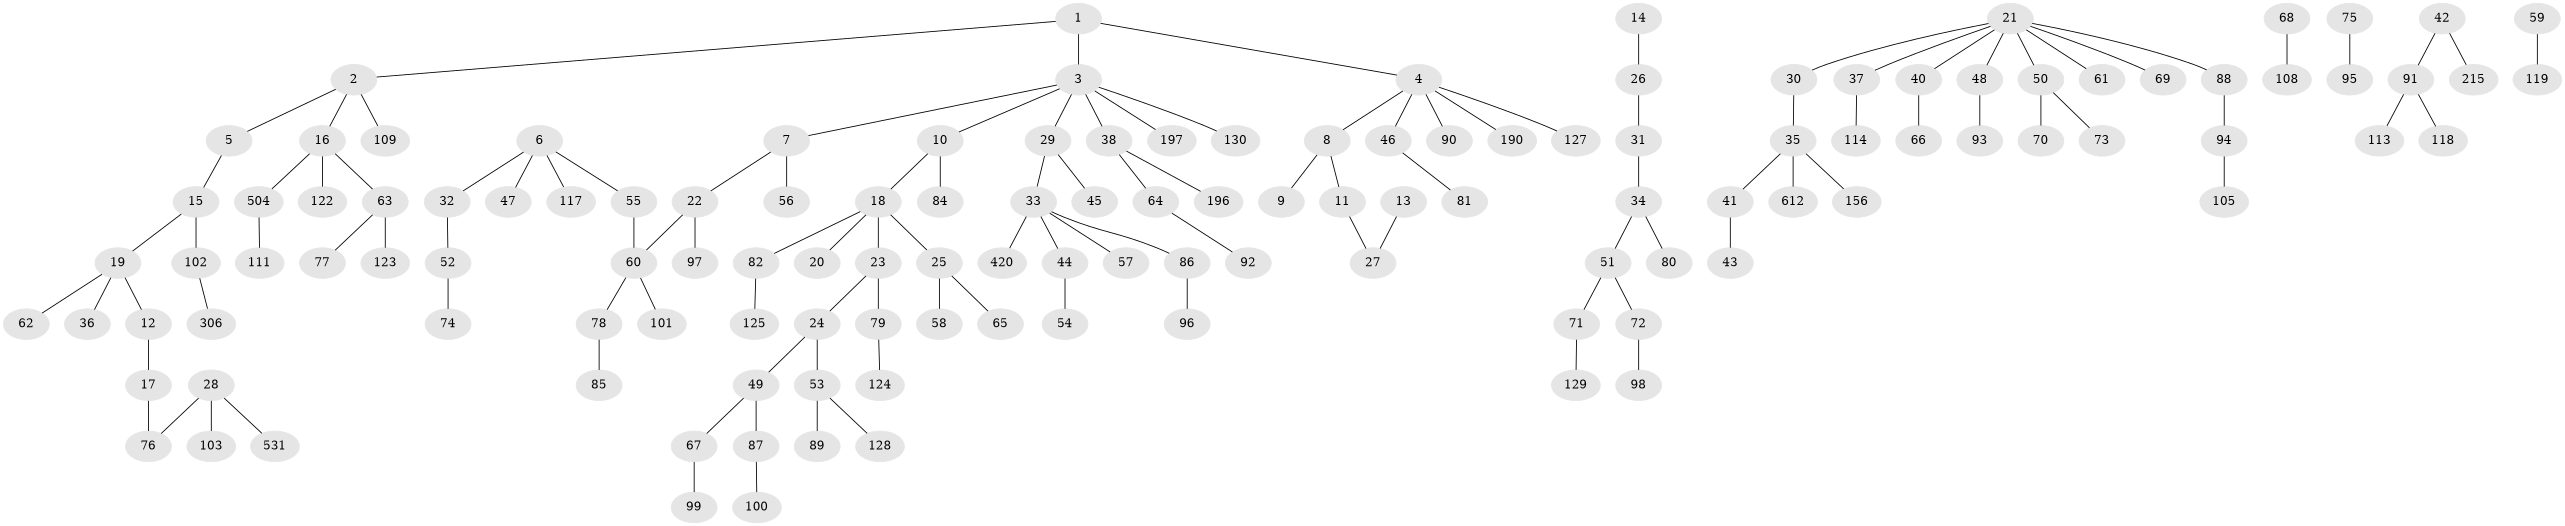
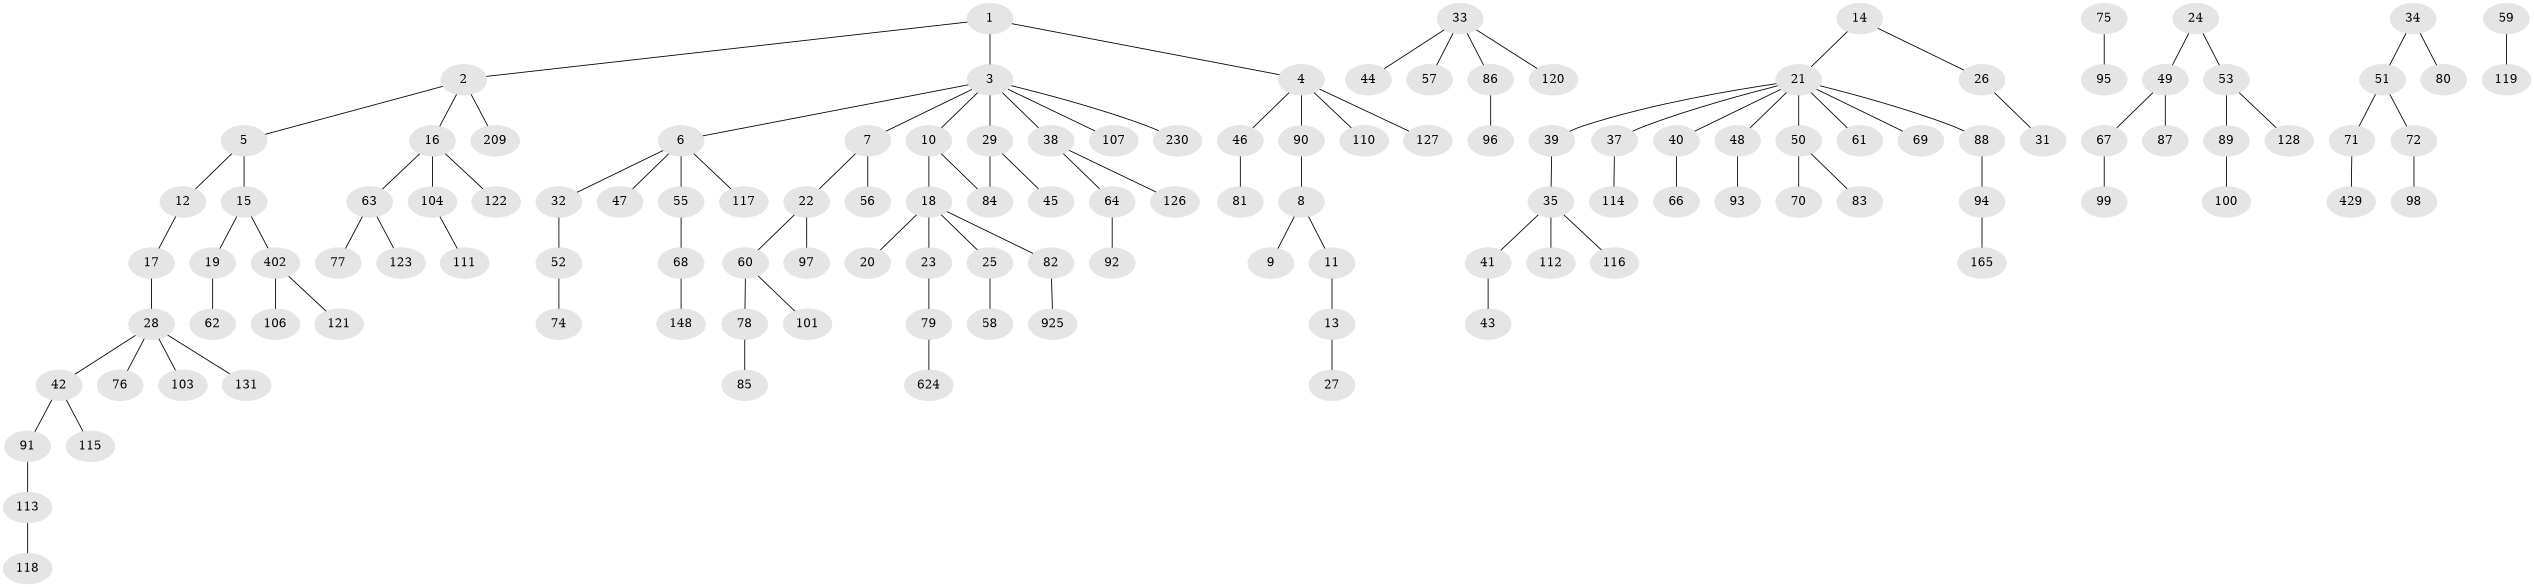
edge "14" -- "21": added
node "30": label "30" -> "39"
node "108": label "108" -> "148"
node "215": label "215" -> "115"
edge "3" -- "6": added
edge "4" -- "8": now "90" -- "8"
edge "91" -- "118": now "113" -- "118"
node "109": label "109" -> "209"
node "197": label "197" -> "107"
node "130": label "130" -> "230"
node "190": label "190" -> "110"
node "73": label "73" -> "83"
edge "29" -- "33": now "29" -- "84"
edge "31" -- "34": removed
node "504": label "504" -> "104"
node "196": label "196" -> "126"
node "612": label "612" -> "112"
node "156": label "156" -> "116"
node "105": label "105" -> "165"
edge "55" -- "60": now "55" -- "68"
edge "11" -- "27": now "11" -- "13"
node "102": label "102" -> "402"
node "420": label "420" -> "120"
edge "19" -- "12": now "5" -- "12"
edge "23" -- "24": removed
node "36": removed
node "306": label "306" -> "106"
node "121": added
node "125": label "125" -> "925"
node "65": removed
node "54": removed
edge "28" -- "42": added
node "124": label "124" -> "624"
node "129": label "129" -> "429"
edge "17" -- "76": now "17" -- "28"
node "531": label "531" -> "131"
edge "87" -- "100": now "89" -- "100"
